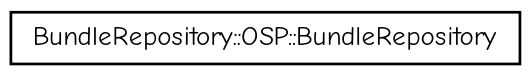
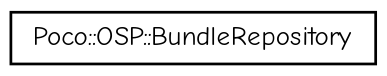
node "BundleRepository::OSP::BundleRepository": label "BundleRepository::OSP::BundleRepository" -> "Poco::OSP::BundleRepository"
